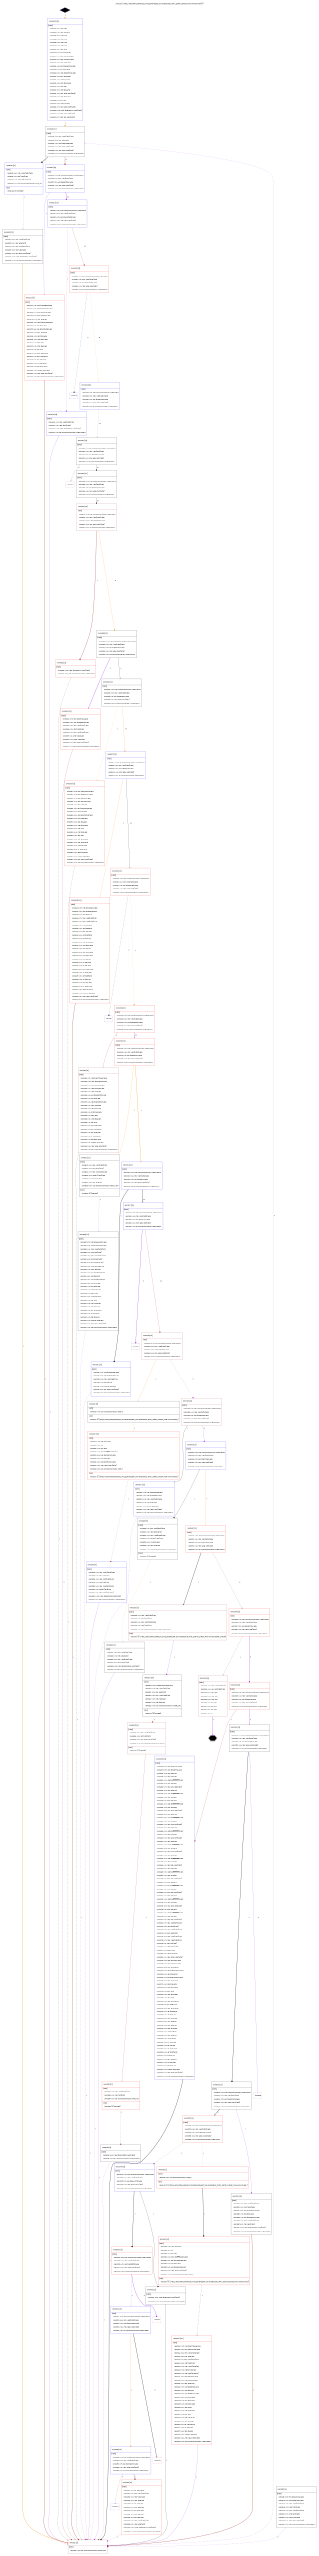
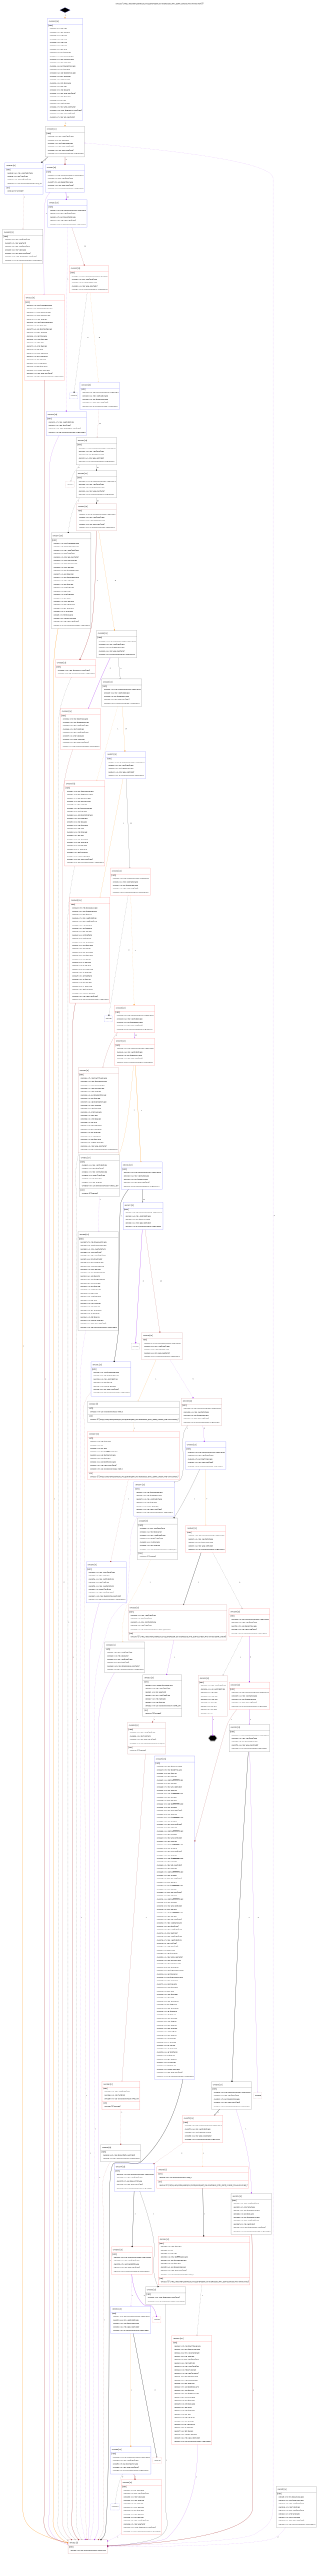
node "0x401c97 [108]": added
